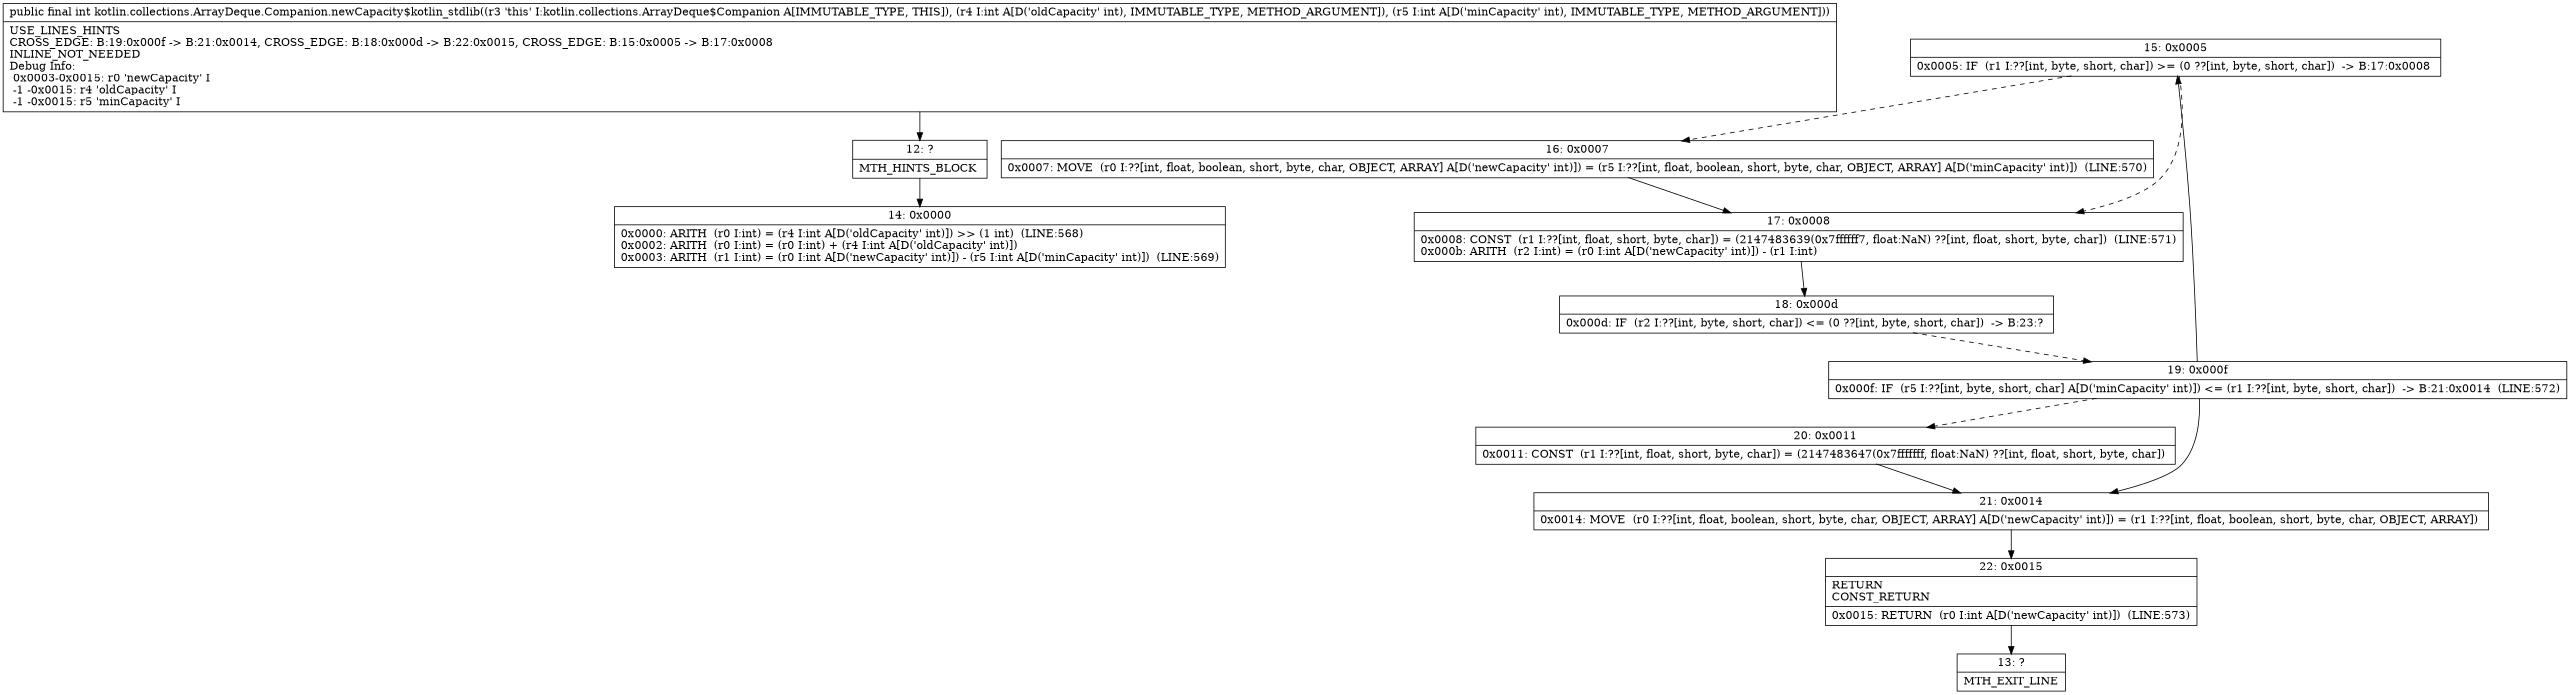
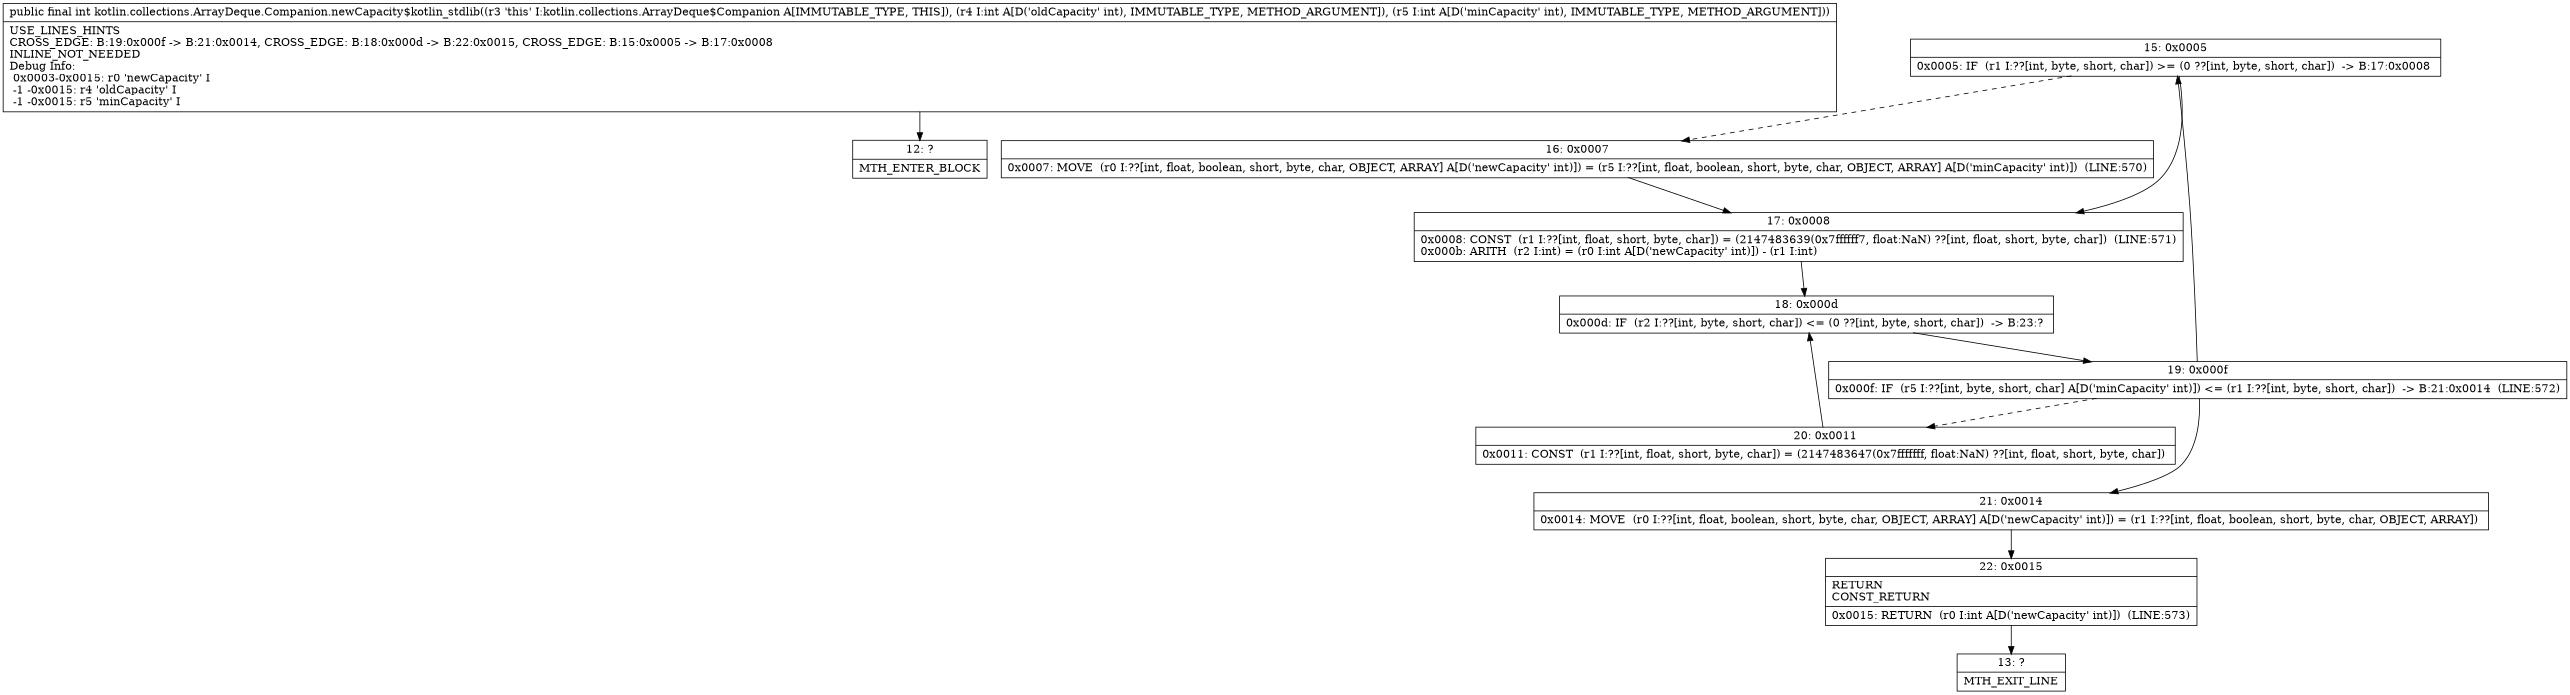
node "12: ?": text "MTH_HINTS_BLOCK" -> "MTH_ENTER_BLOCK"
edge "15: 0x0005" -> "17: 0x0008": style dashed -> solid
node "14: 0x0000": removed
edge "18: 0x000d" -> "19: 0x000f": style dashed -> solid
edge "20: 0x0011" -> "21: 0x0014": now "20: 0x0011" -> "18: 0x000d"
